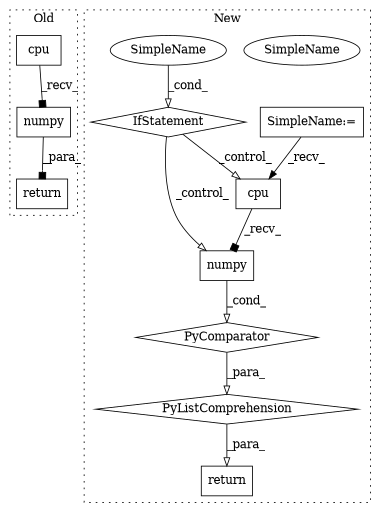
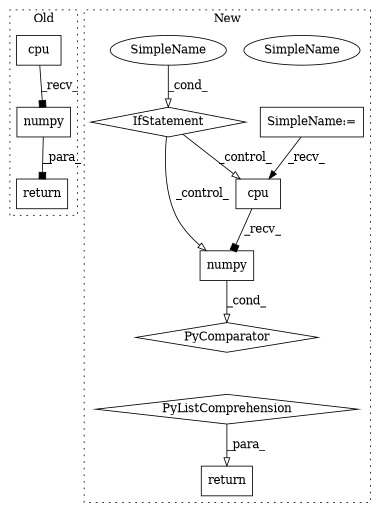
edge "PyComparator" -> "PyListComprehension": removed, label "_para_"
